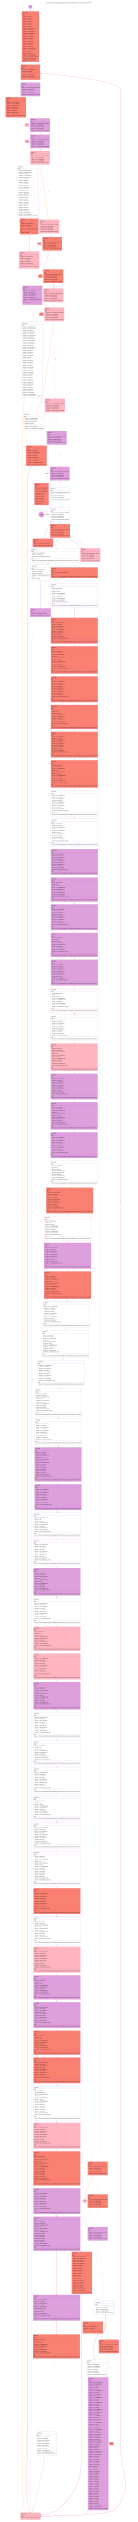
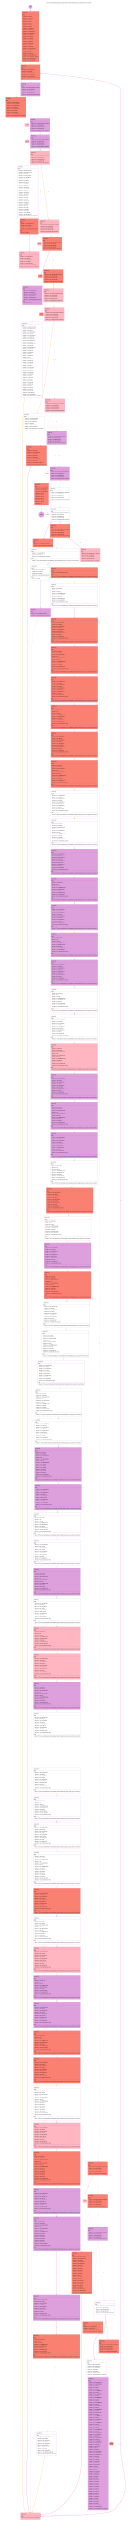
node "0x4027eb [40]": removed
